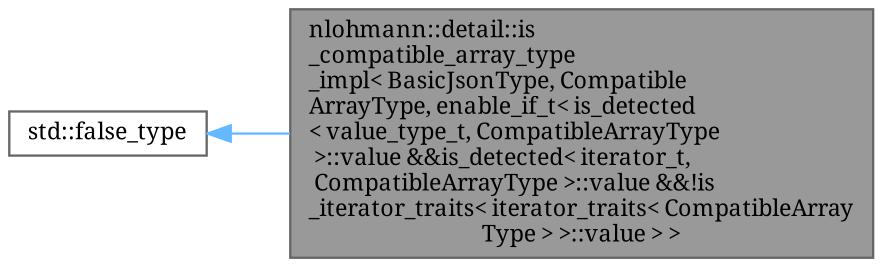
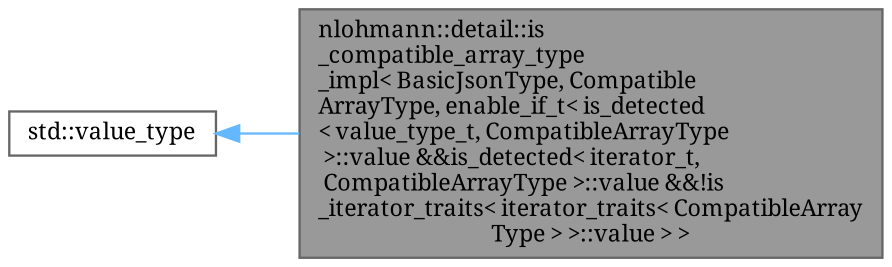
node "std::false_type": label "std::false_type" -> "std::value_type"
